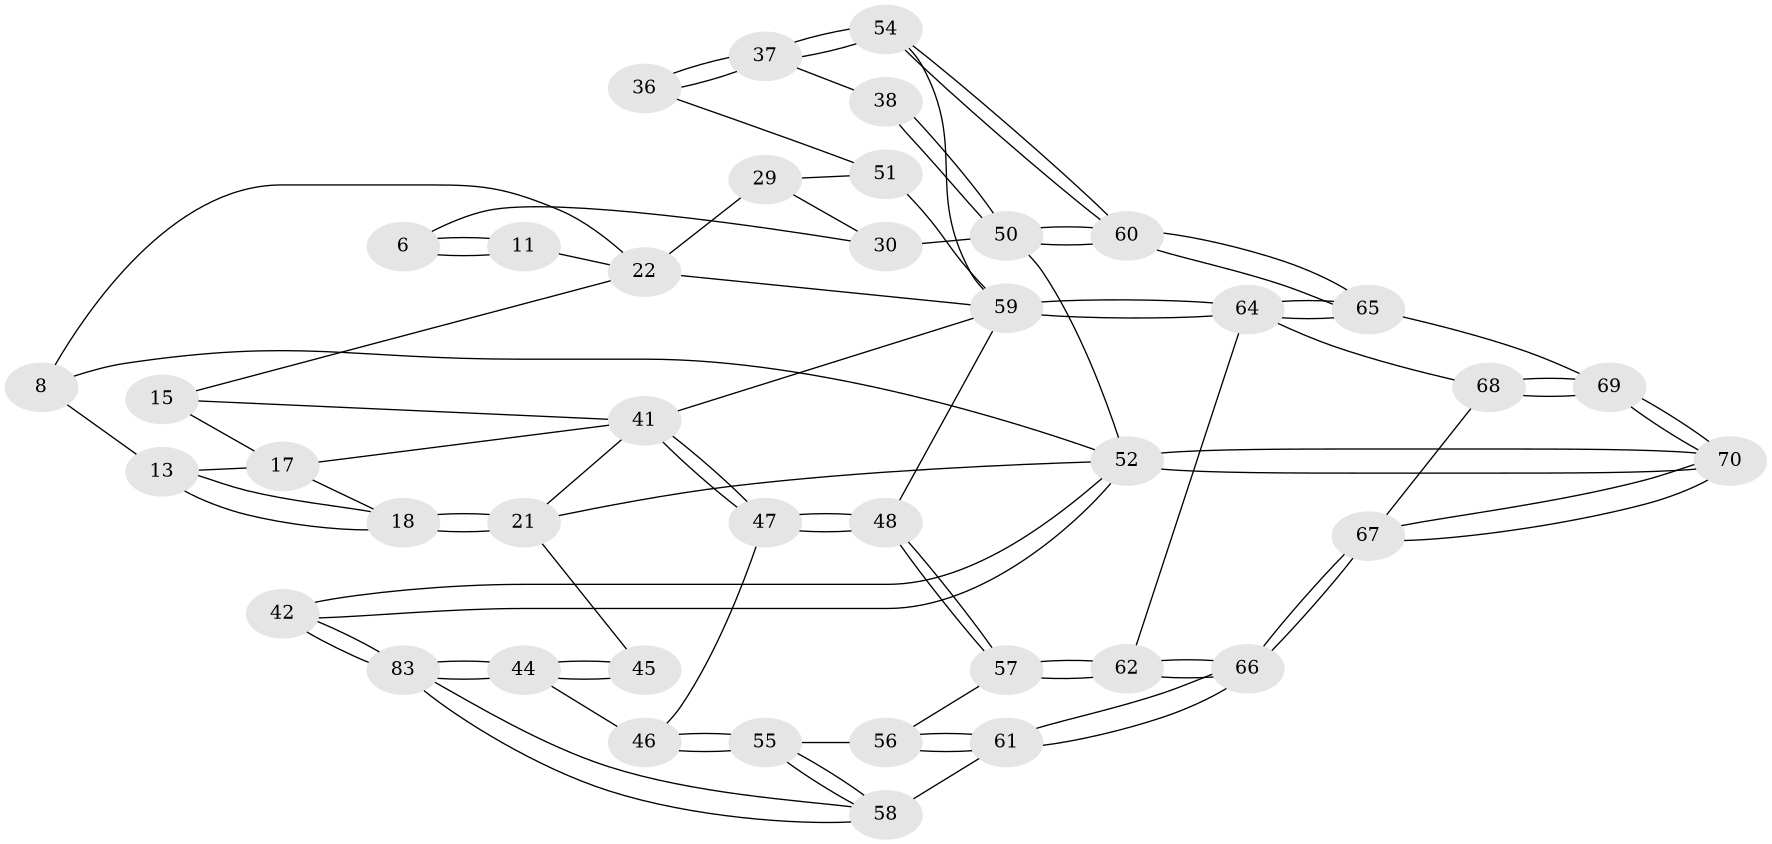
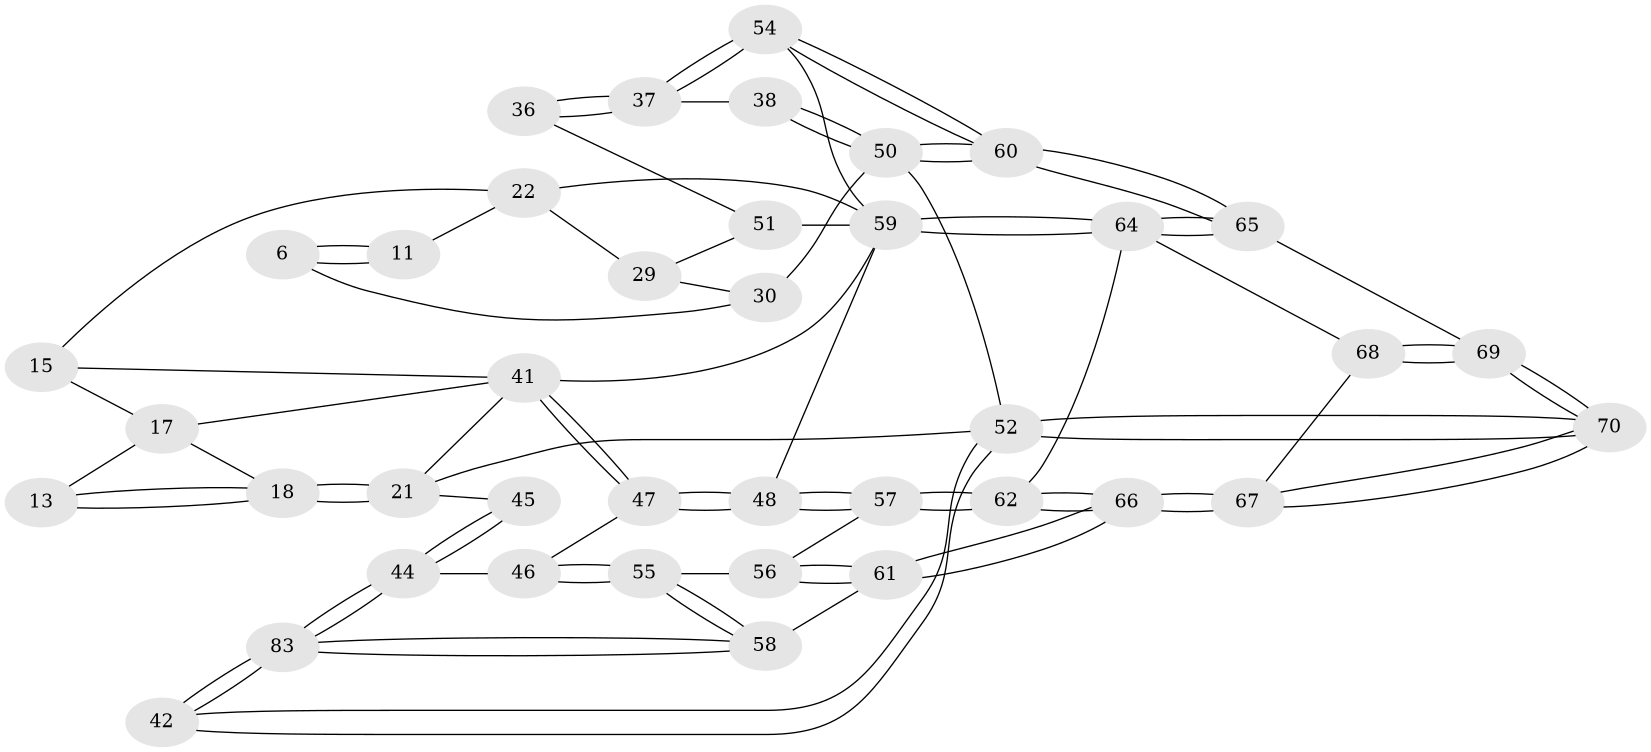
node "8": removed
